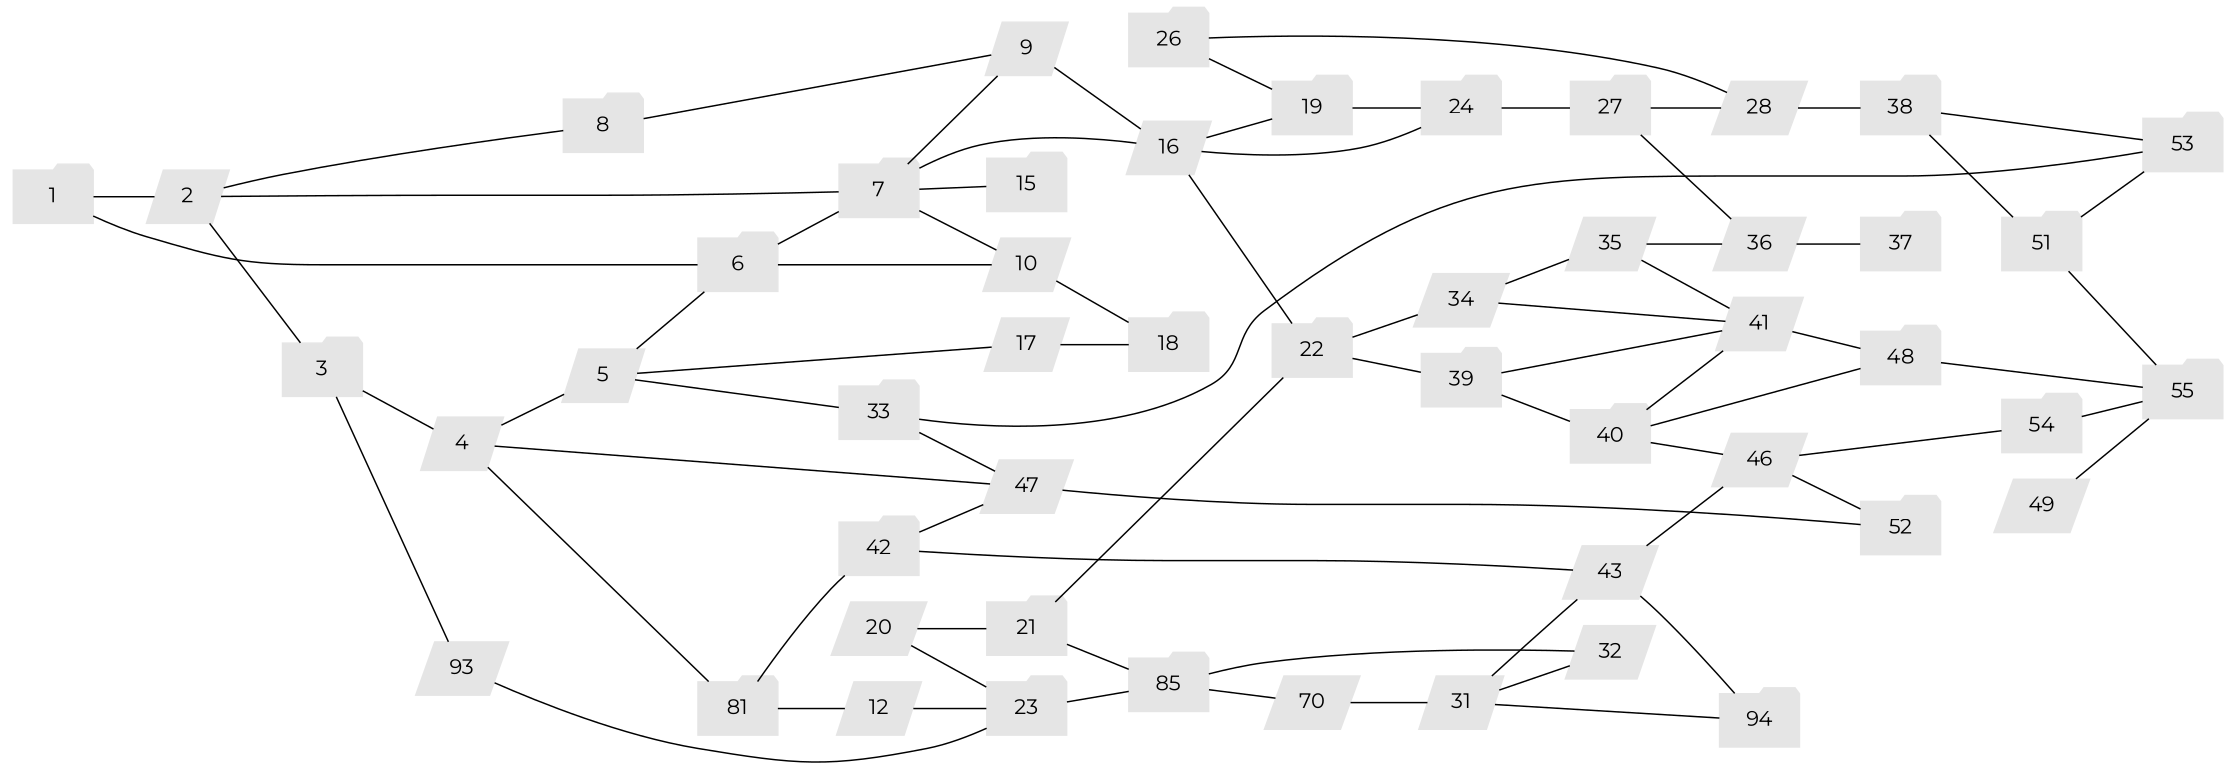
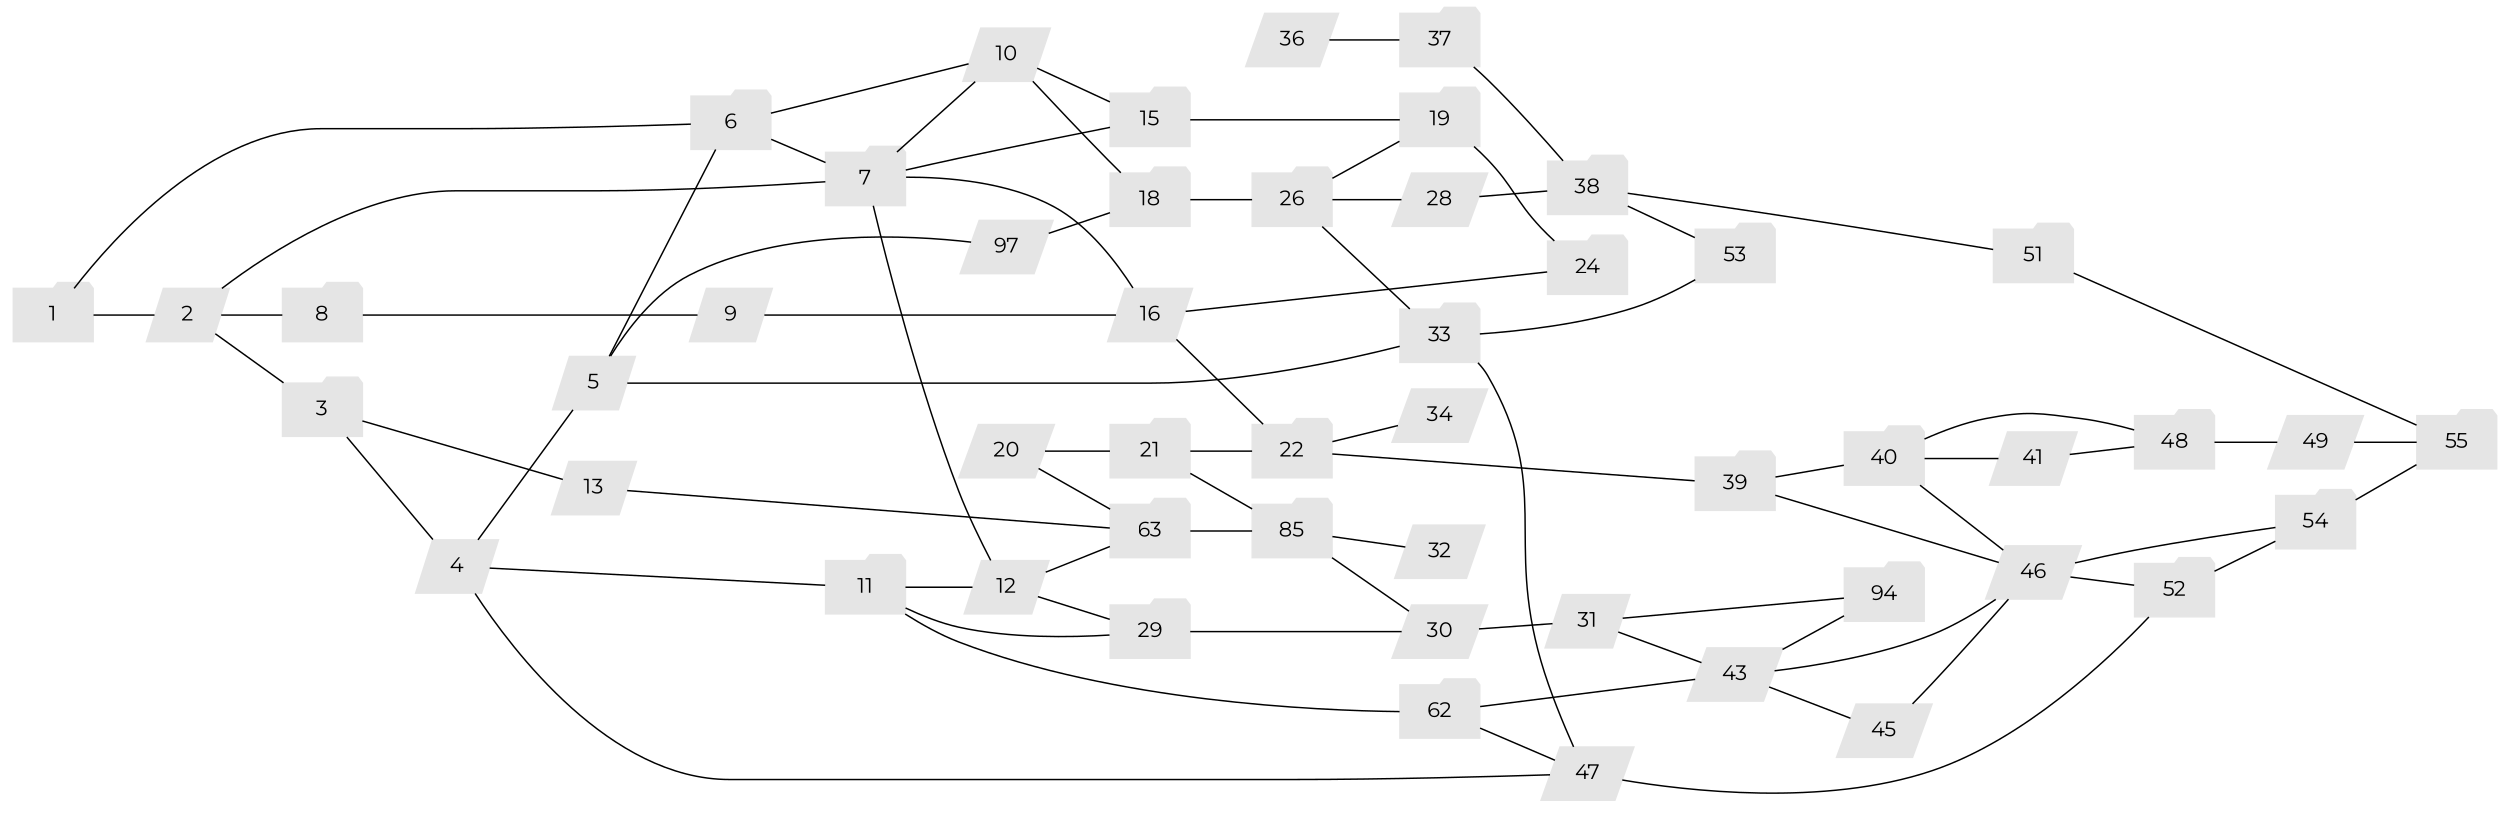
edge "10" -- "15": added
node "27": removed
edge "37" -- "38": added
edge "9" -- "7": now "12" -- "7"
edge "19" -- "16": now "19" -- "15"
edge "53" -- "51": removed
edge "18" -- "26": added
node "35": removed
edge "26" -- "33": added
edge "34" -- "41": removed
node "17": label "17" -> "97"
edge "41" -- "39": now "46" -- "39"
edge "48" -- "55": now "48" -- "49"
node "42": label "42" -> "62"
edge "54" -- "52": added
node "29": added
node "93": label "93" -> "13"
edge "32" -- "31": removed
node "70": label "70" -> "30"
node "81": label "81" -> "11"
node "23": label "23" -> "63"
node "45": added
